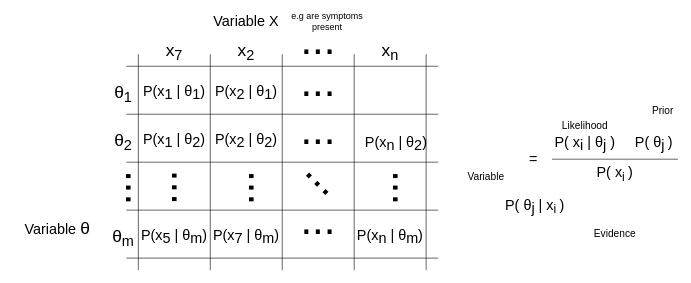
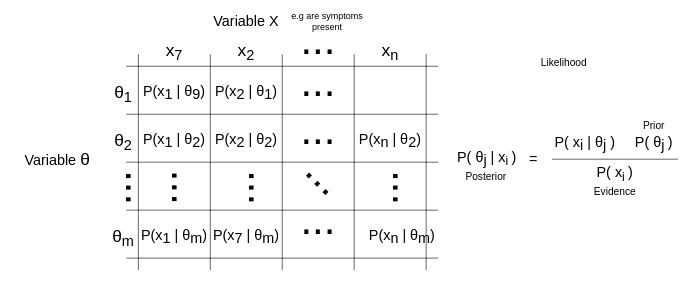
node "P(x1 | θ1)": label "P(x1 | θ1)" -> "P(x1 | θ9)"
node "Prior": moved (663, 111) -> (654, 126)
node "Likelihood": moved (585, 126) -> (564, 63)
node "P(xn | θ2)": moved (396, 144) -> (390, 141)
node "Variable": label "Variable" -> "Posterior"
node "P( θj | xi )": moved (537, 207) -> (489, 159)
node "Variable θ": moved (57, 228) -> (57, 159)
node "Evidence": moved (615, 234) -> (615, 192)
node "P(x5 | θm)": label "P(x5 | θm)" -> "P(x1 | θm)"
node "P(xn | θm)": moved (390, 237) -> (402, 237)
